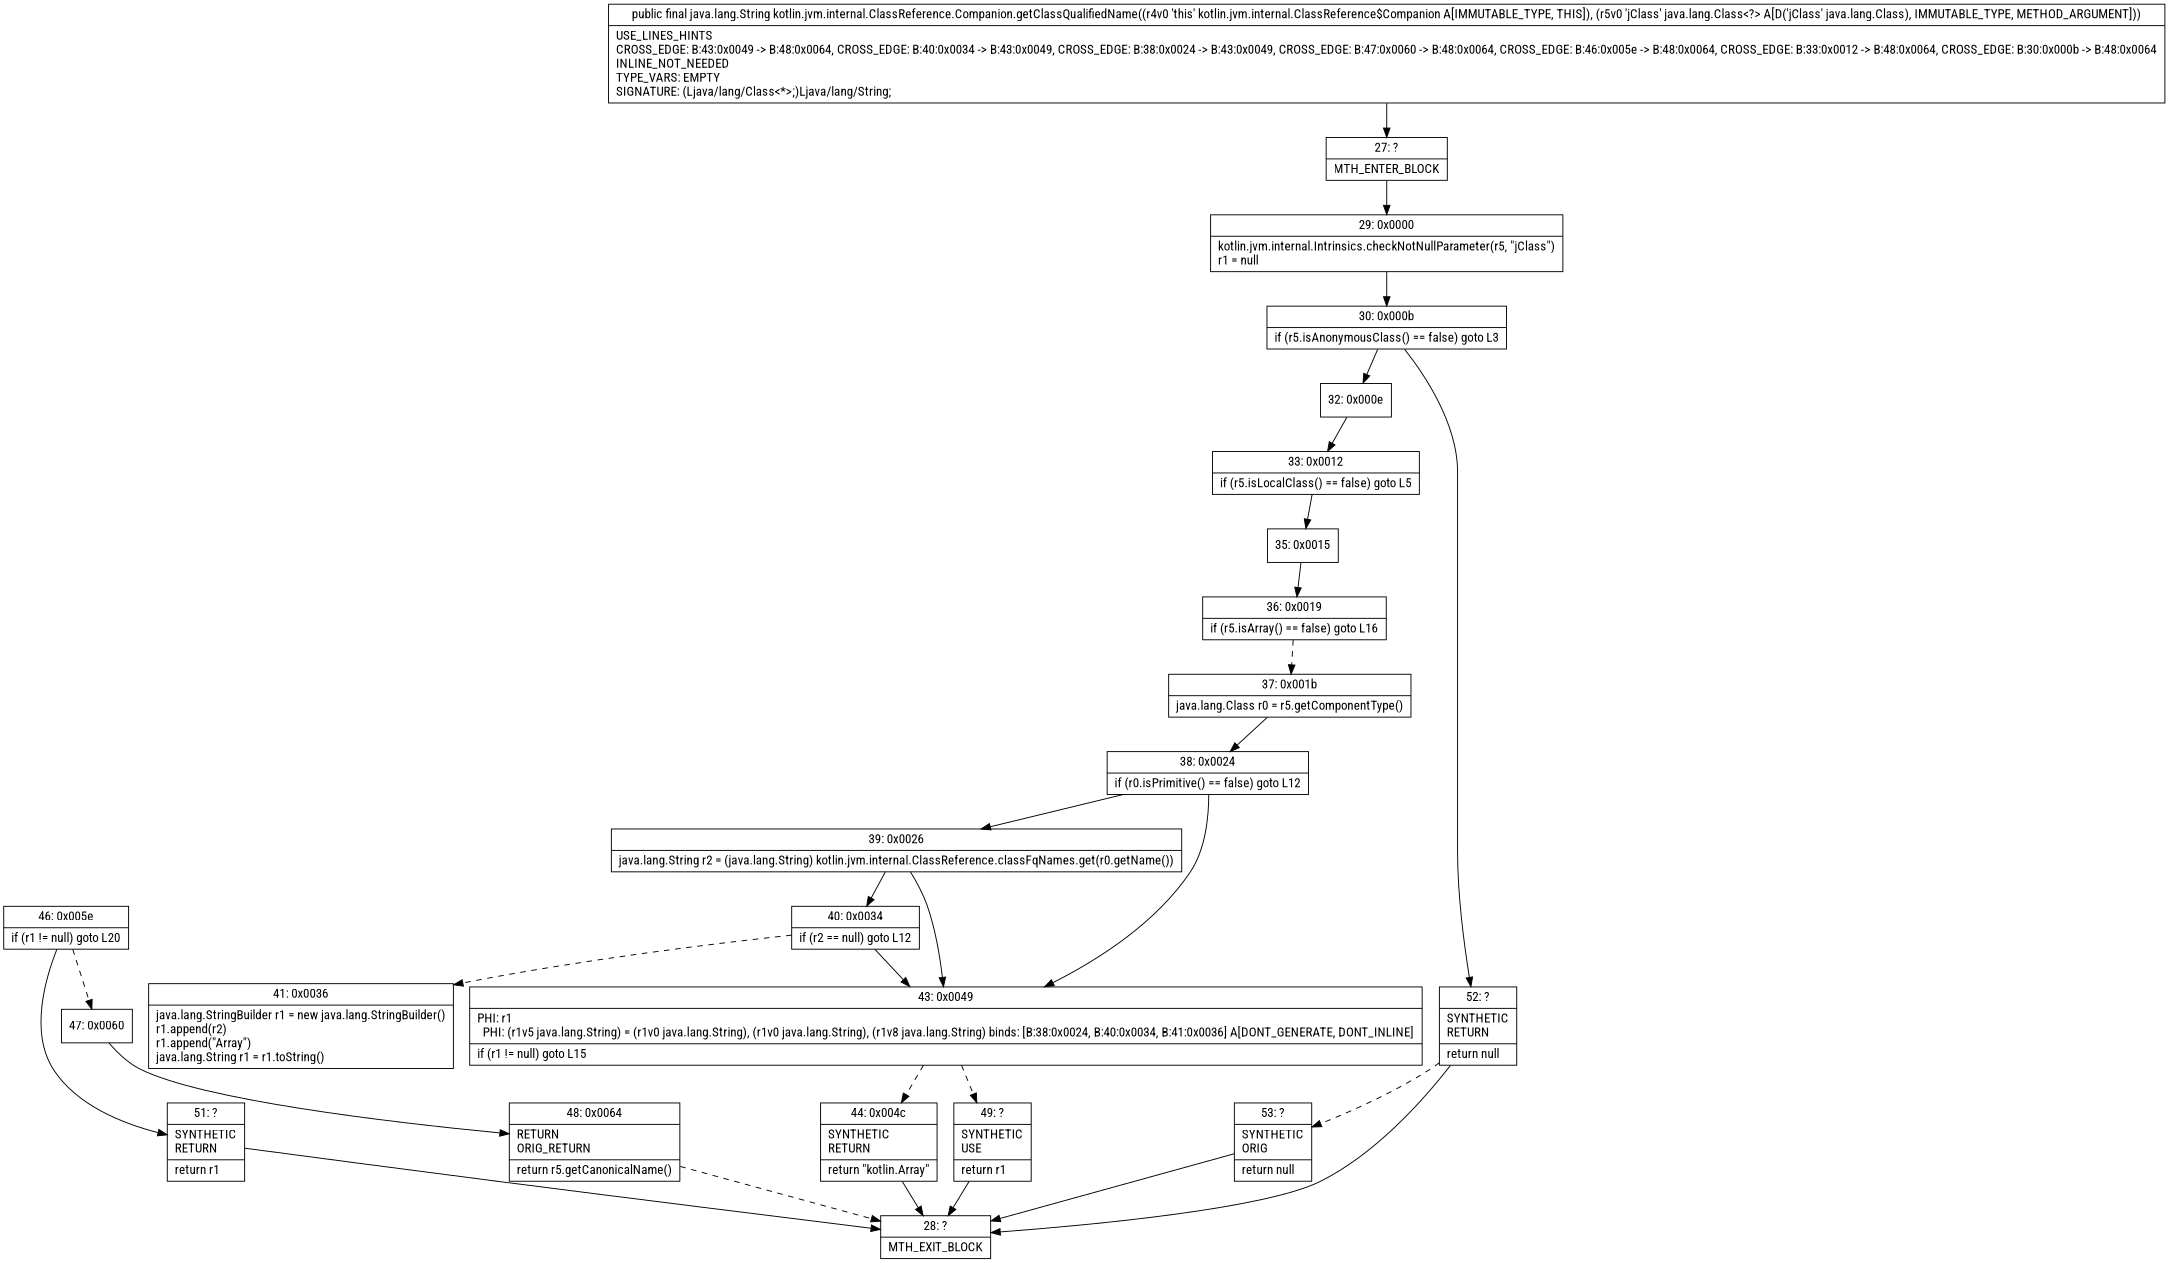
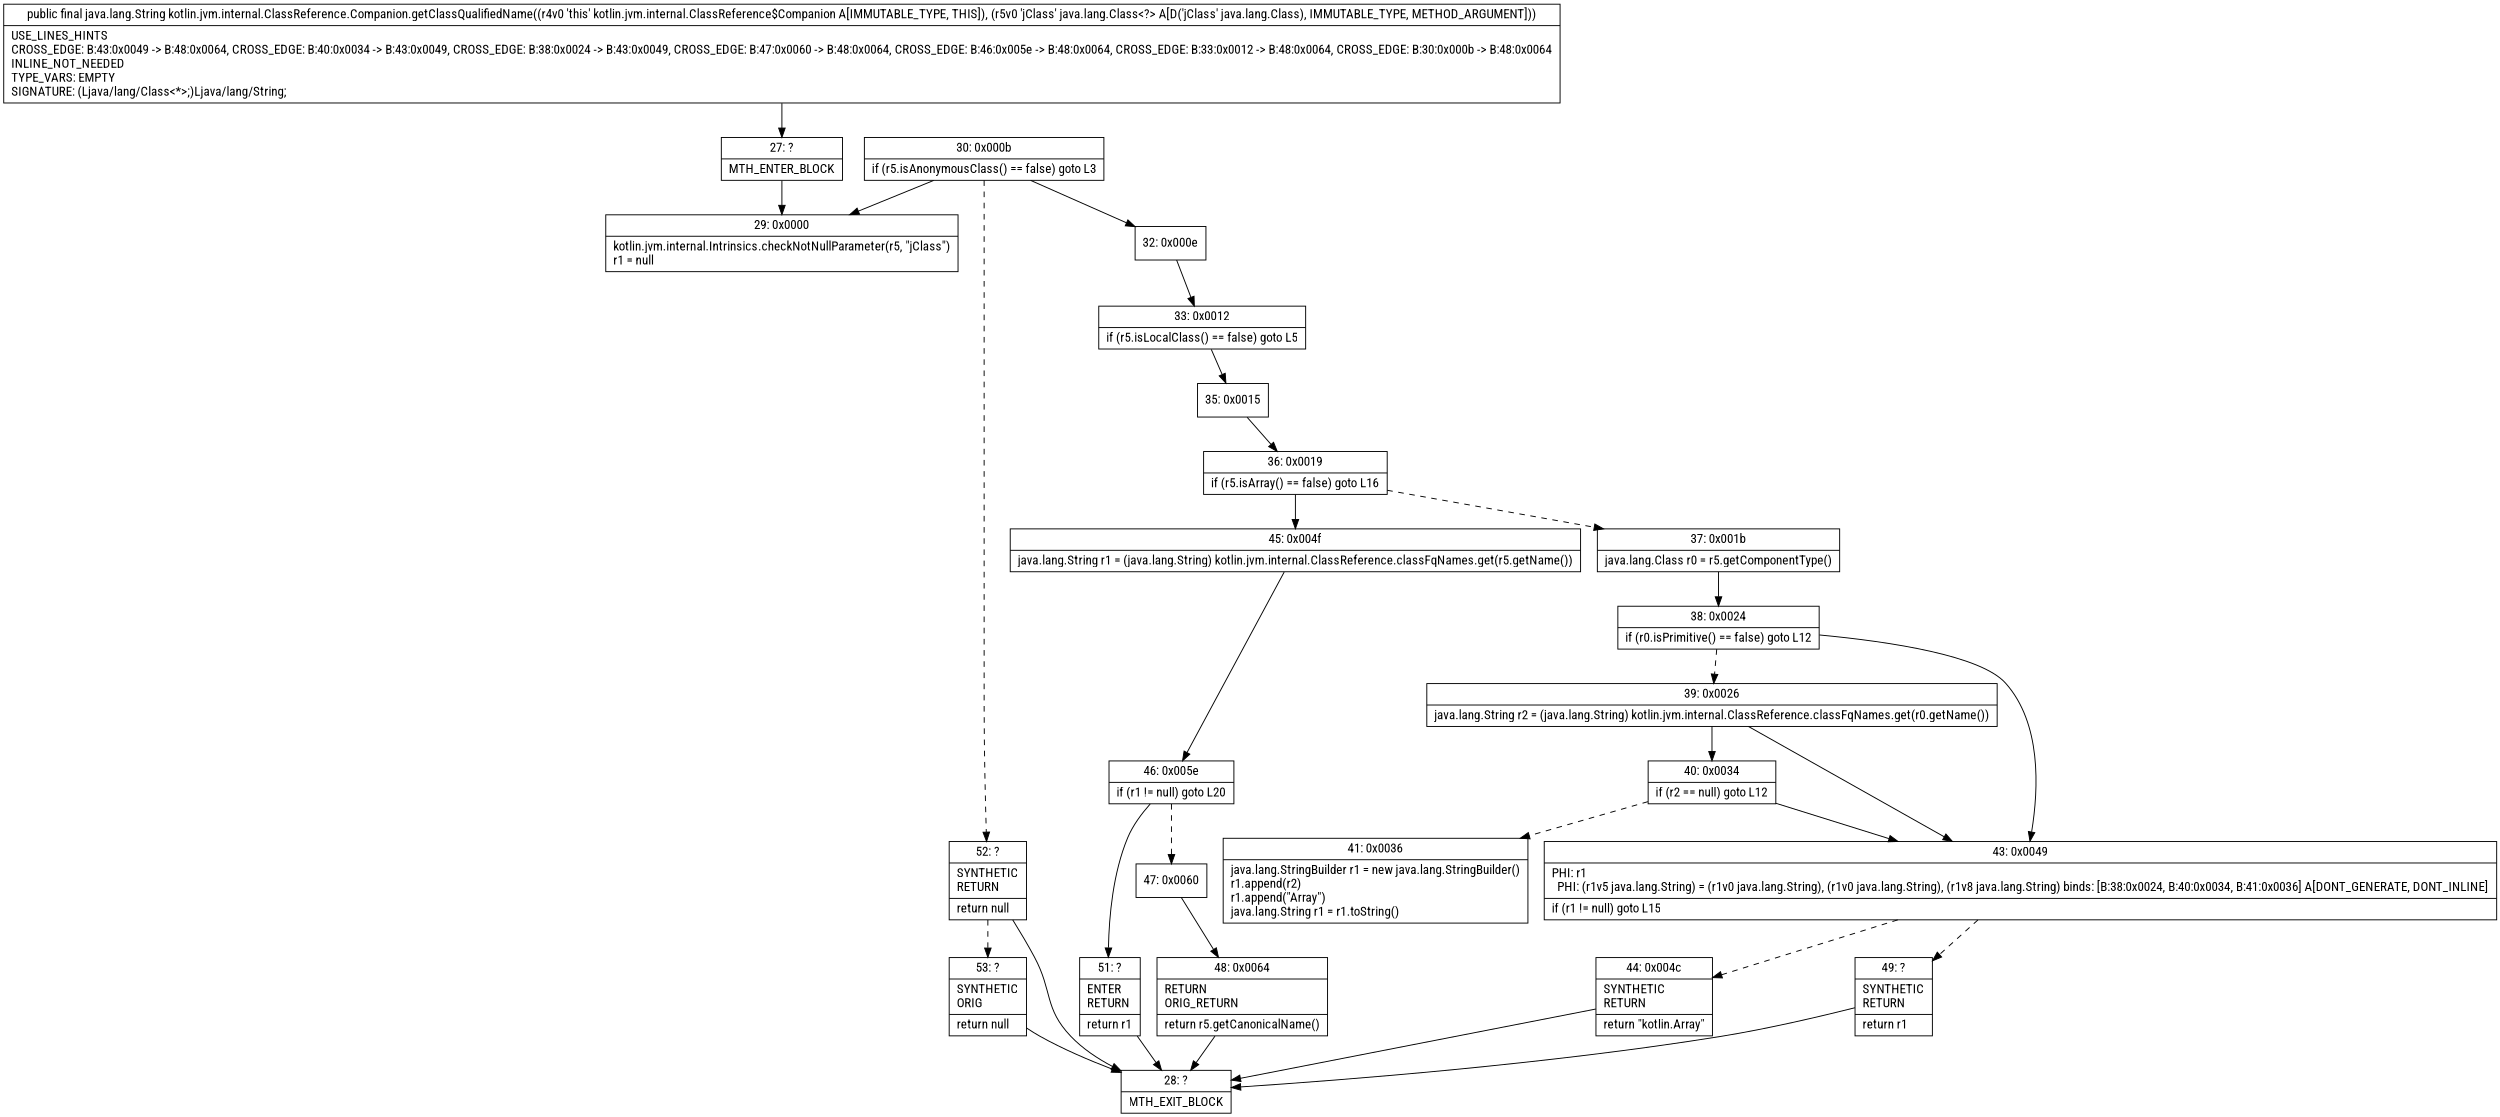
edge "29: 0x0000" -> "30: 0x000b": reversed
node "45: 0x004f": added
edge "30: 0x000b" -> "52: ?": style solid -> dashed
edge "38: 0x0024" -> "39: 0x0026": style solid -> dashed
node "51: ?": text "SYNTHETIC" -> "ENTER"
node "49: ?": text "USE" -> "RETURN"
edge "48: 0x0064" -> "28: ?": style dashed -> solid
